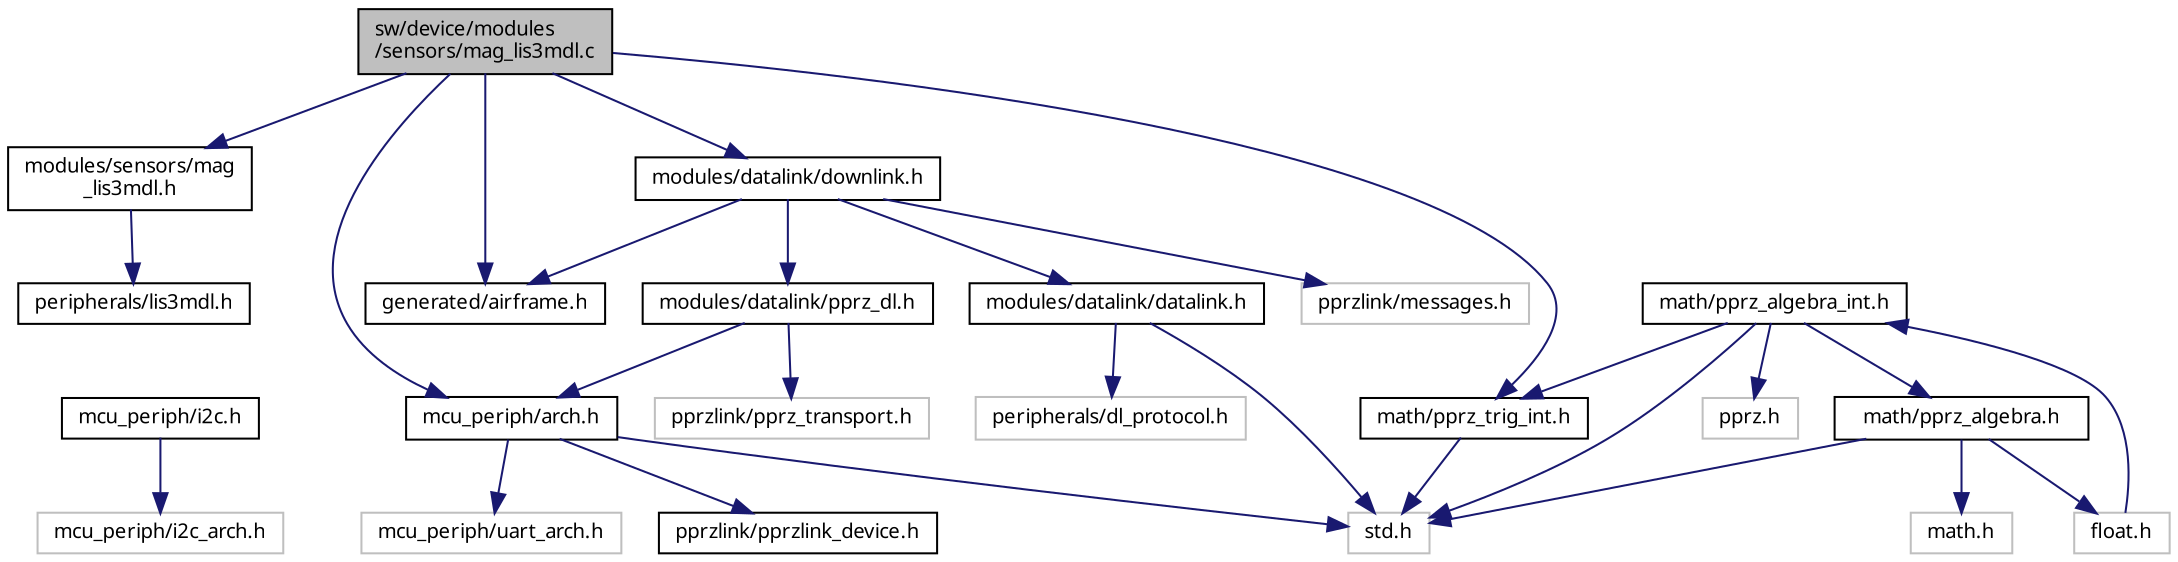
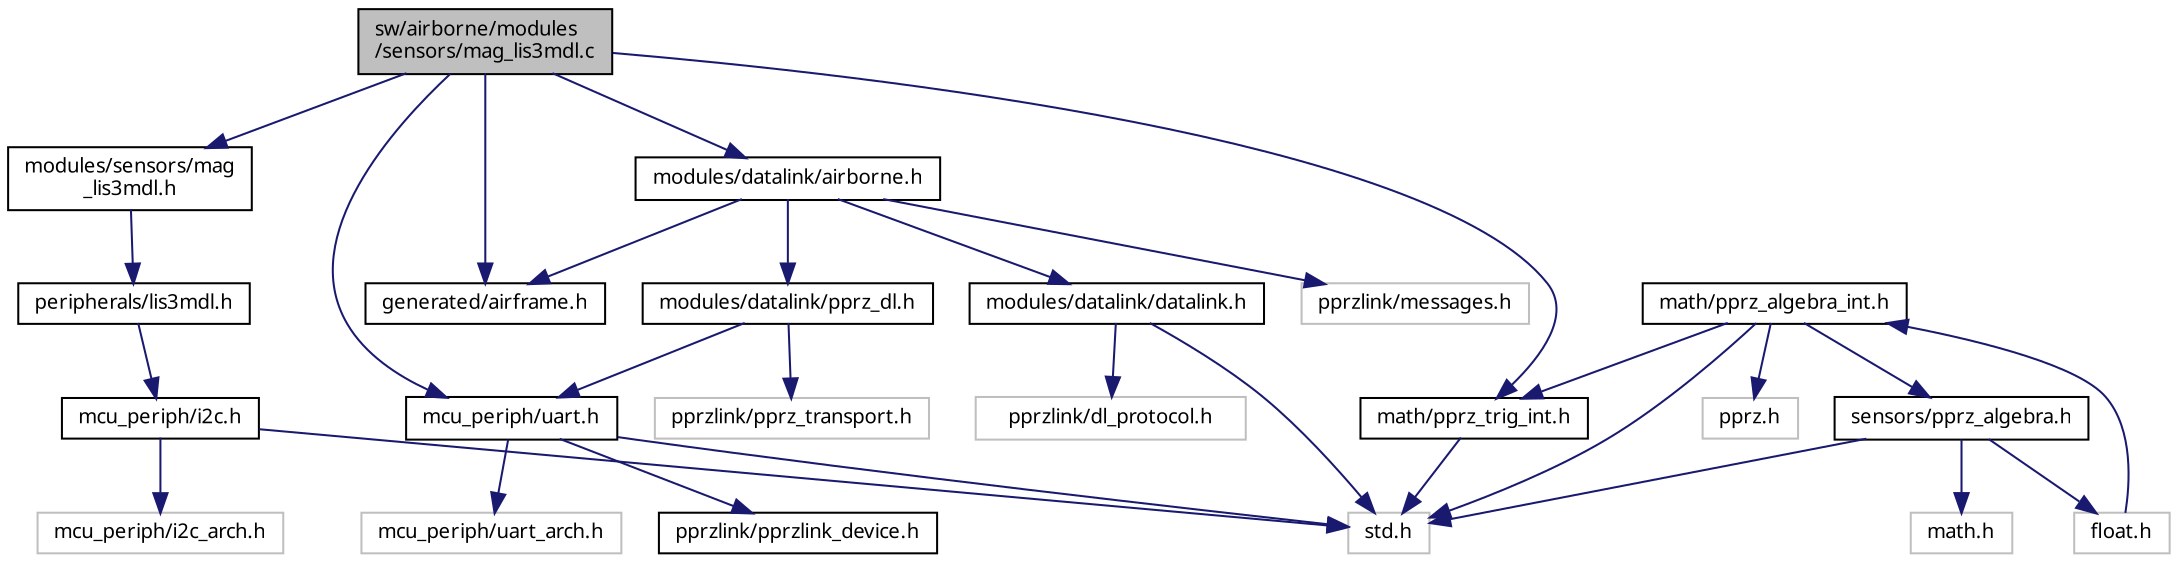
node "sw/device/modules /sensors/mag_lis3mdl.c": label "sw/device/modules /sensors/mag_lis3mdl.c" -> "sw/airborne/modules /sensors/mag_lis3mdl.c"
node "modules/datalink/downlink.h": label "modules/datalink/downlink.h" -> "modules/datalink/airborne.h"
edge "peripherals/lis3mdl.h" -> "mcu_periph/i2c.h": added
node "mcu_periph/arch.h": label "mcu_periph/arch.h" -> "mcu_periph/uart.h"
node "peripherals/dl_protocol.h": label "peripherals/dl_protocol.h" -> "pprzlink/dl_protocol.h"
node "math/pprz_algebra.h": label "math/pprz_algebra.h" -> "sensors/pprz_algebra.h"
edge "mcu_periph/i2c.h" -> "std.h": added
